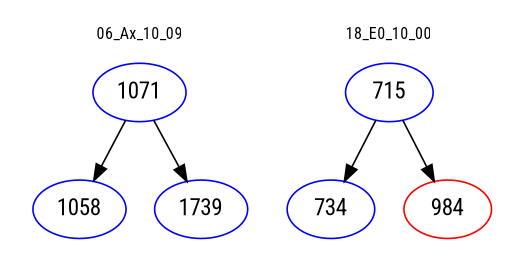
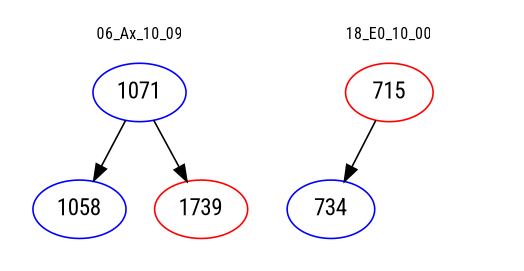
node "715": color blue -> red
node "1739": color blue -> red
node "984": removed
